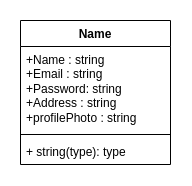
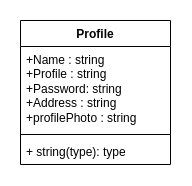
node "Name": label "Name" -> "Profile"
node "+Name : string +Email : string +Password: string +Address : string +profilePhoto : string": label "+Name : string +Email : string +Password: string +Address : string +profilePhoto : string" -> "+Name : string +Profile : string +Password: string +Address : string +profilePhoto : string"
